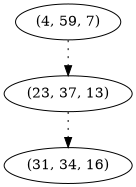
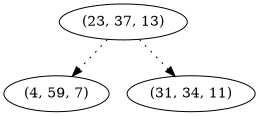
edge "(4, 59, 7)" -> "(23, 37, 13)": reversed
node "(31, 34, 16)": label "(31, 34, 16)" -> "(31, 34, 11)"
